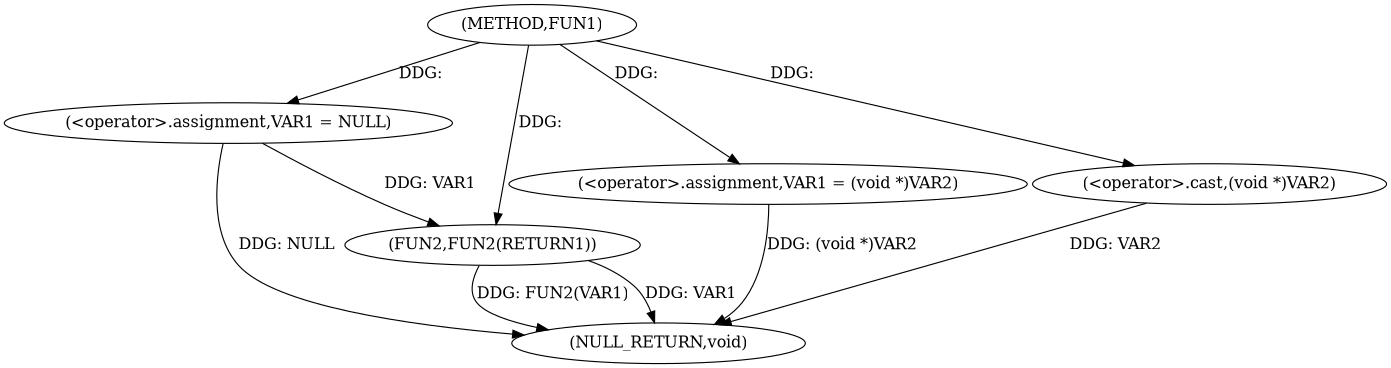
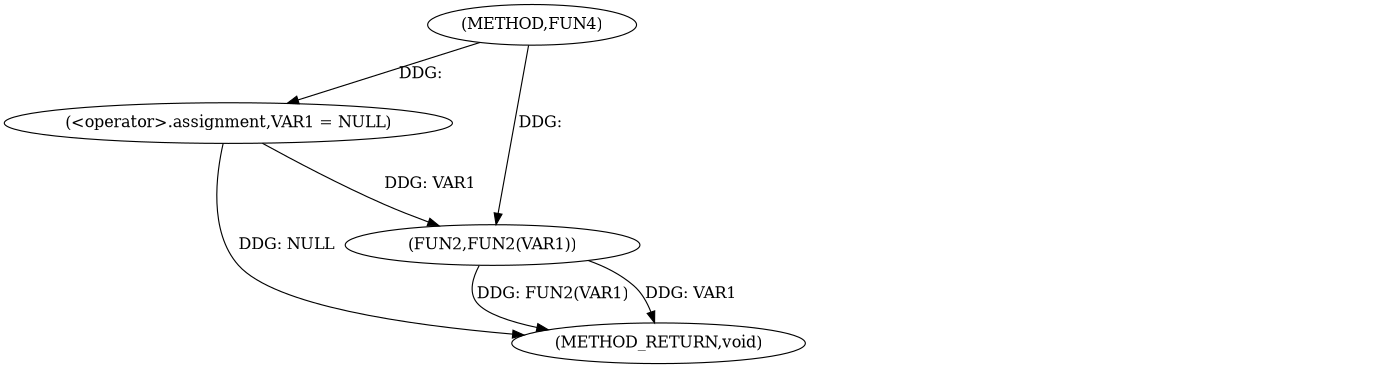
node "(METHOD,FUN1)": label "(METHOD,FUN1)" -> "(METHOD,FUN4)"
node "(<operator>.assignment,VAR1 = (void *)VAR2)": removed
node "(<operator>.cast,(void *)VAR2)": removed
node "(FUN2,FUN2(RETURN1))": label "(FUN2,FUN2(RETURN1))" -> "(FUN2,FUN2(VAR1))"
node "(NULL_RETURN,void)": label "(NULL_RETURN,void)" -> "(METHOD_RETURN,void)"
